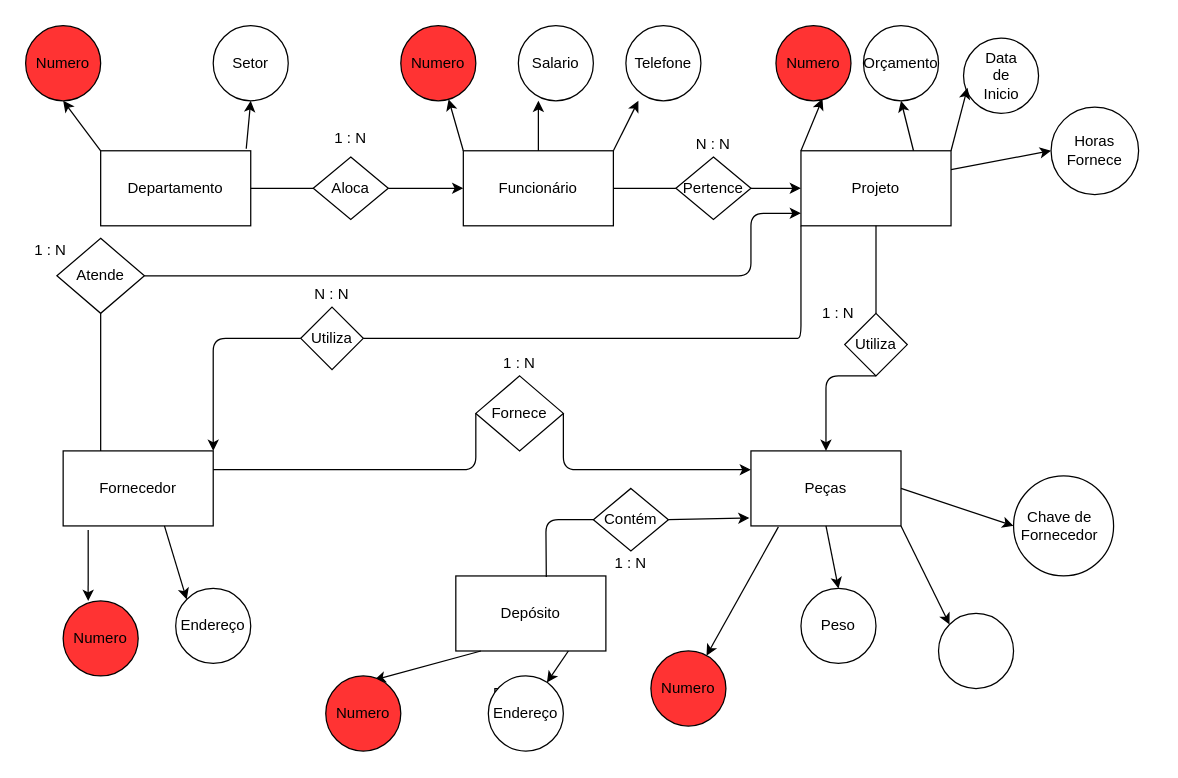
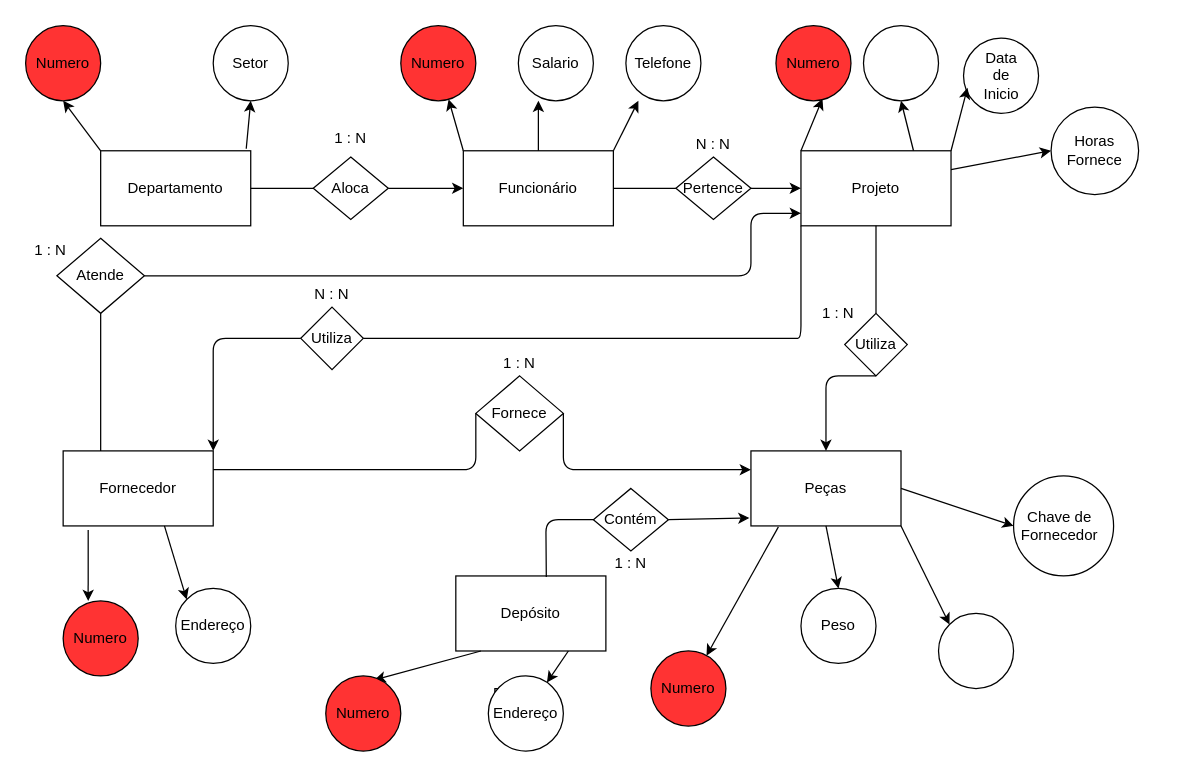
node "Orçamento": removed
